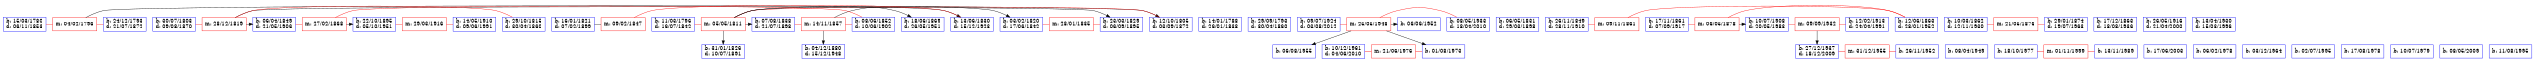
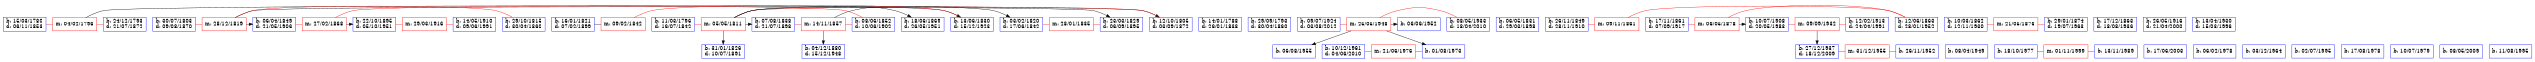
node "m: 09/02/1847": label "m: 09/02/1847" -> "m: 09/02/1842"
